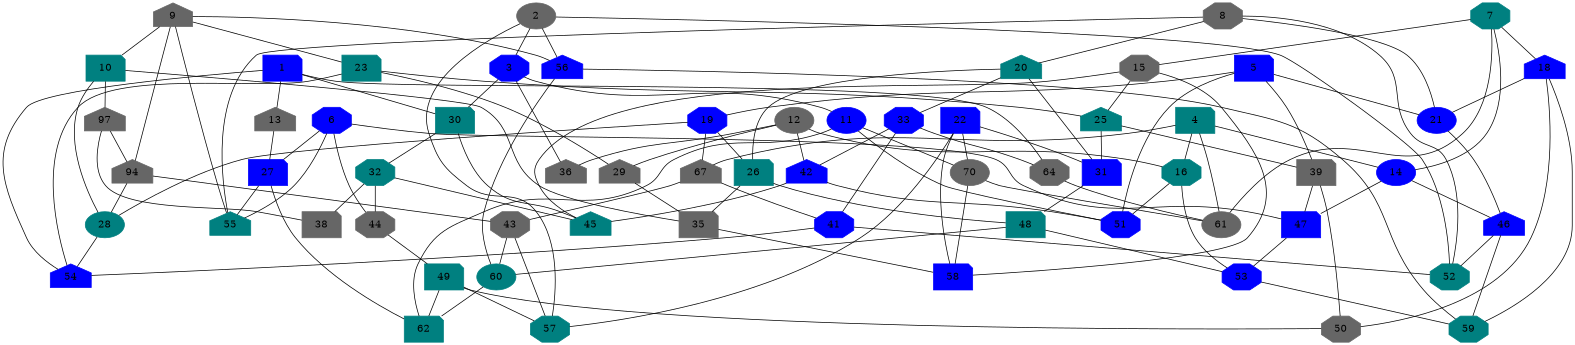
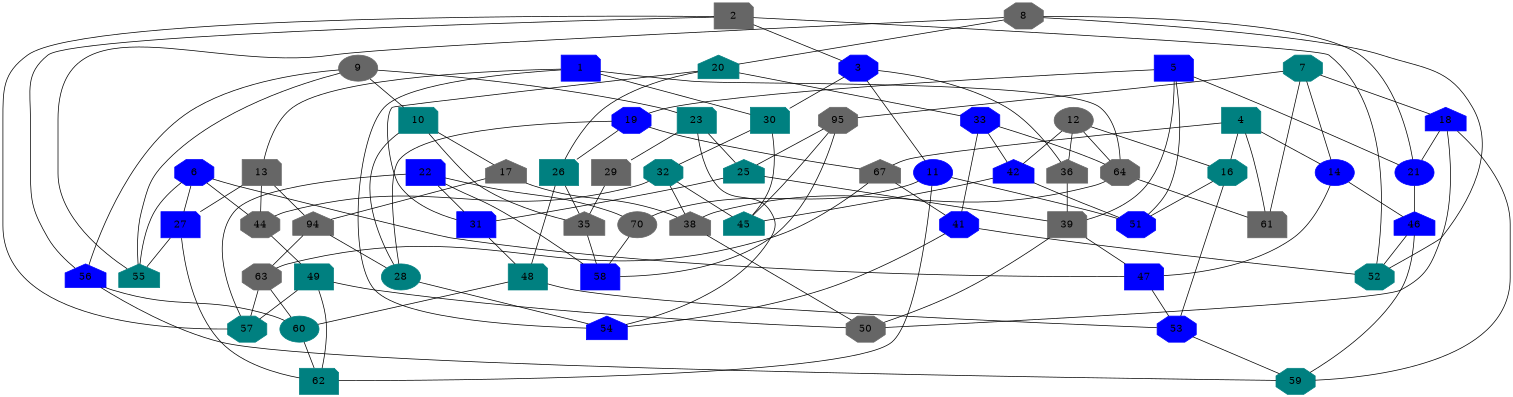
node "9": shape house -> ellipse
node "2": shape ellipse -> note
node "15": label "15" -> "95"
edge "9" -- "94": now "13" -- "94"
node "97": label "97" -> "17"
node "13": shape house -> note
edge "12" -- "29": now "12" -- "64"
node "29": shape house -> note
edge "36" -- "39": added
edge "13" -- "44": added
edge "70" -- "61": removed
edge "64" -- "38": added
node "38": shape note -> house
node "43": label "43" -> "63"
node "35": shape note -> house
node "61": shape ellipse -> note
edge "38" -- "50": added
